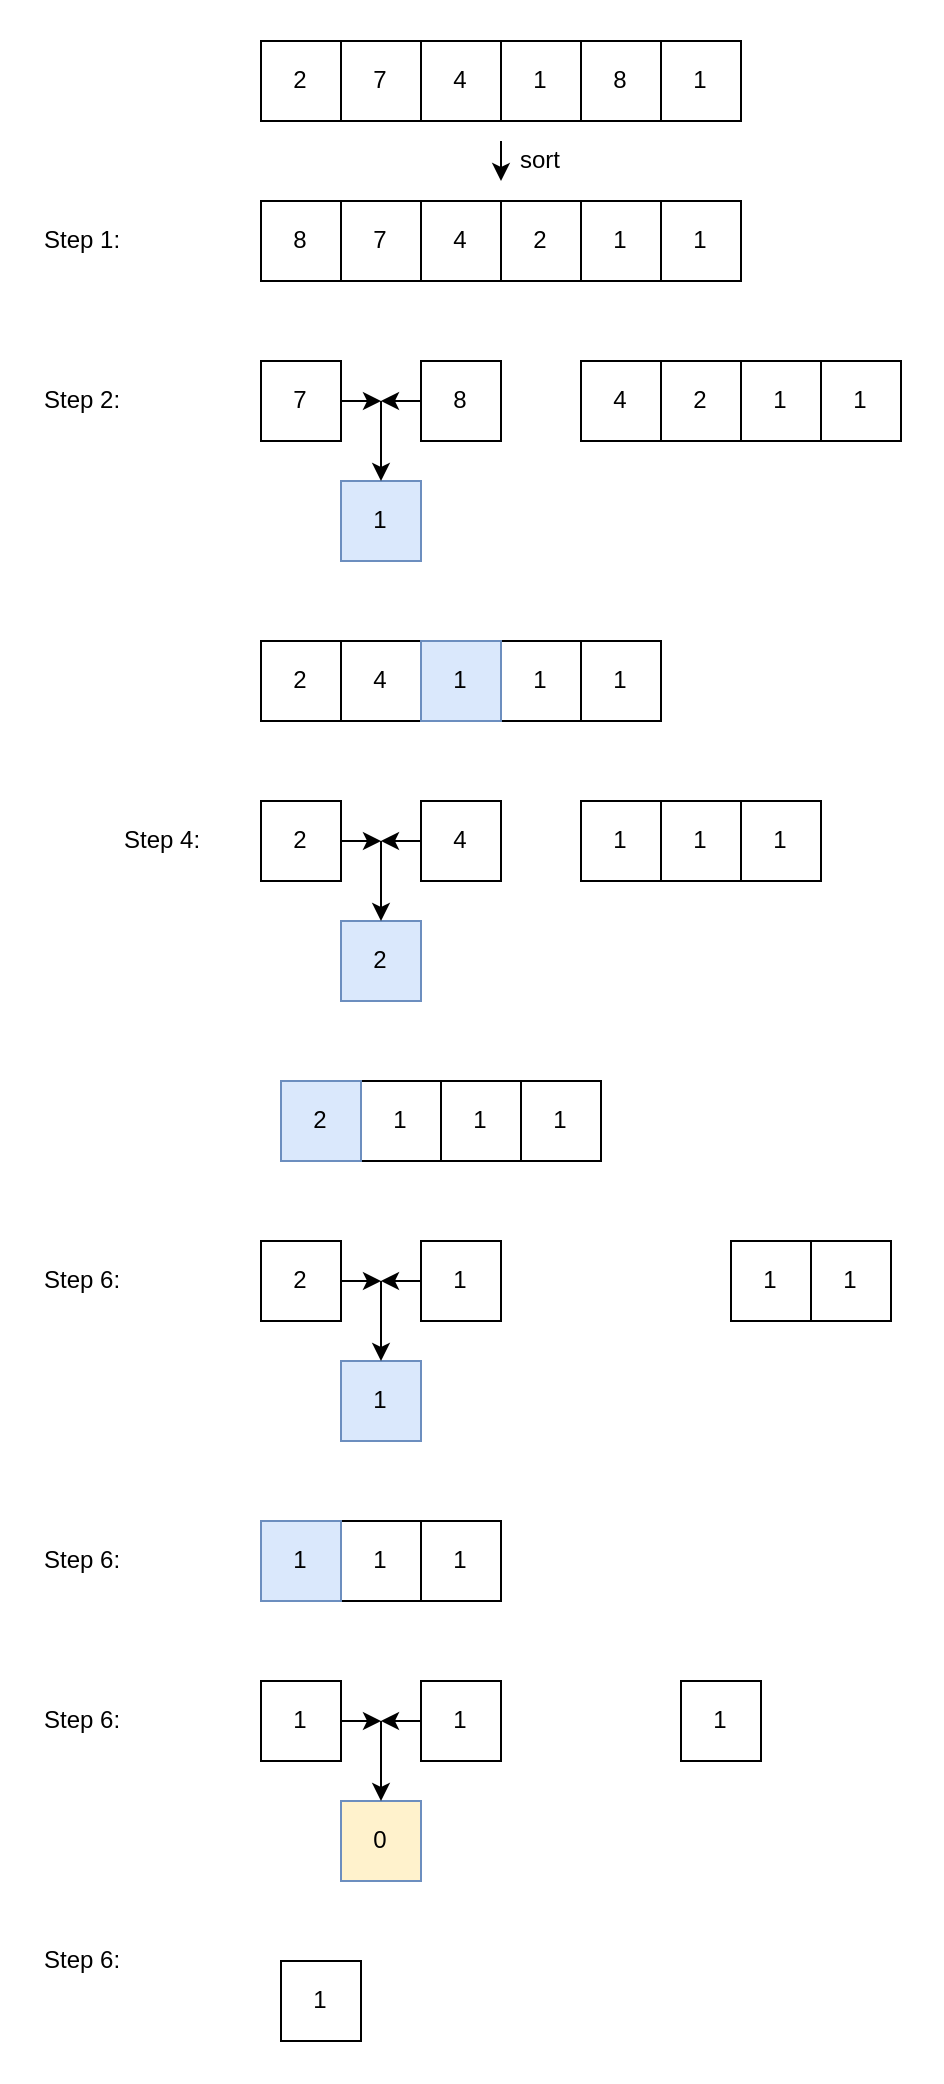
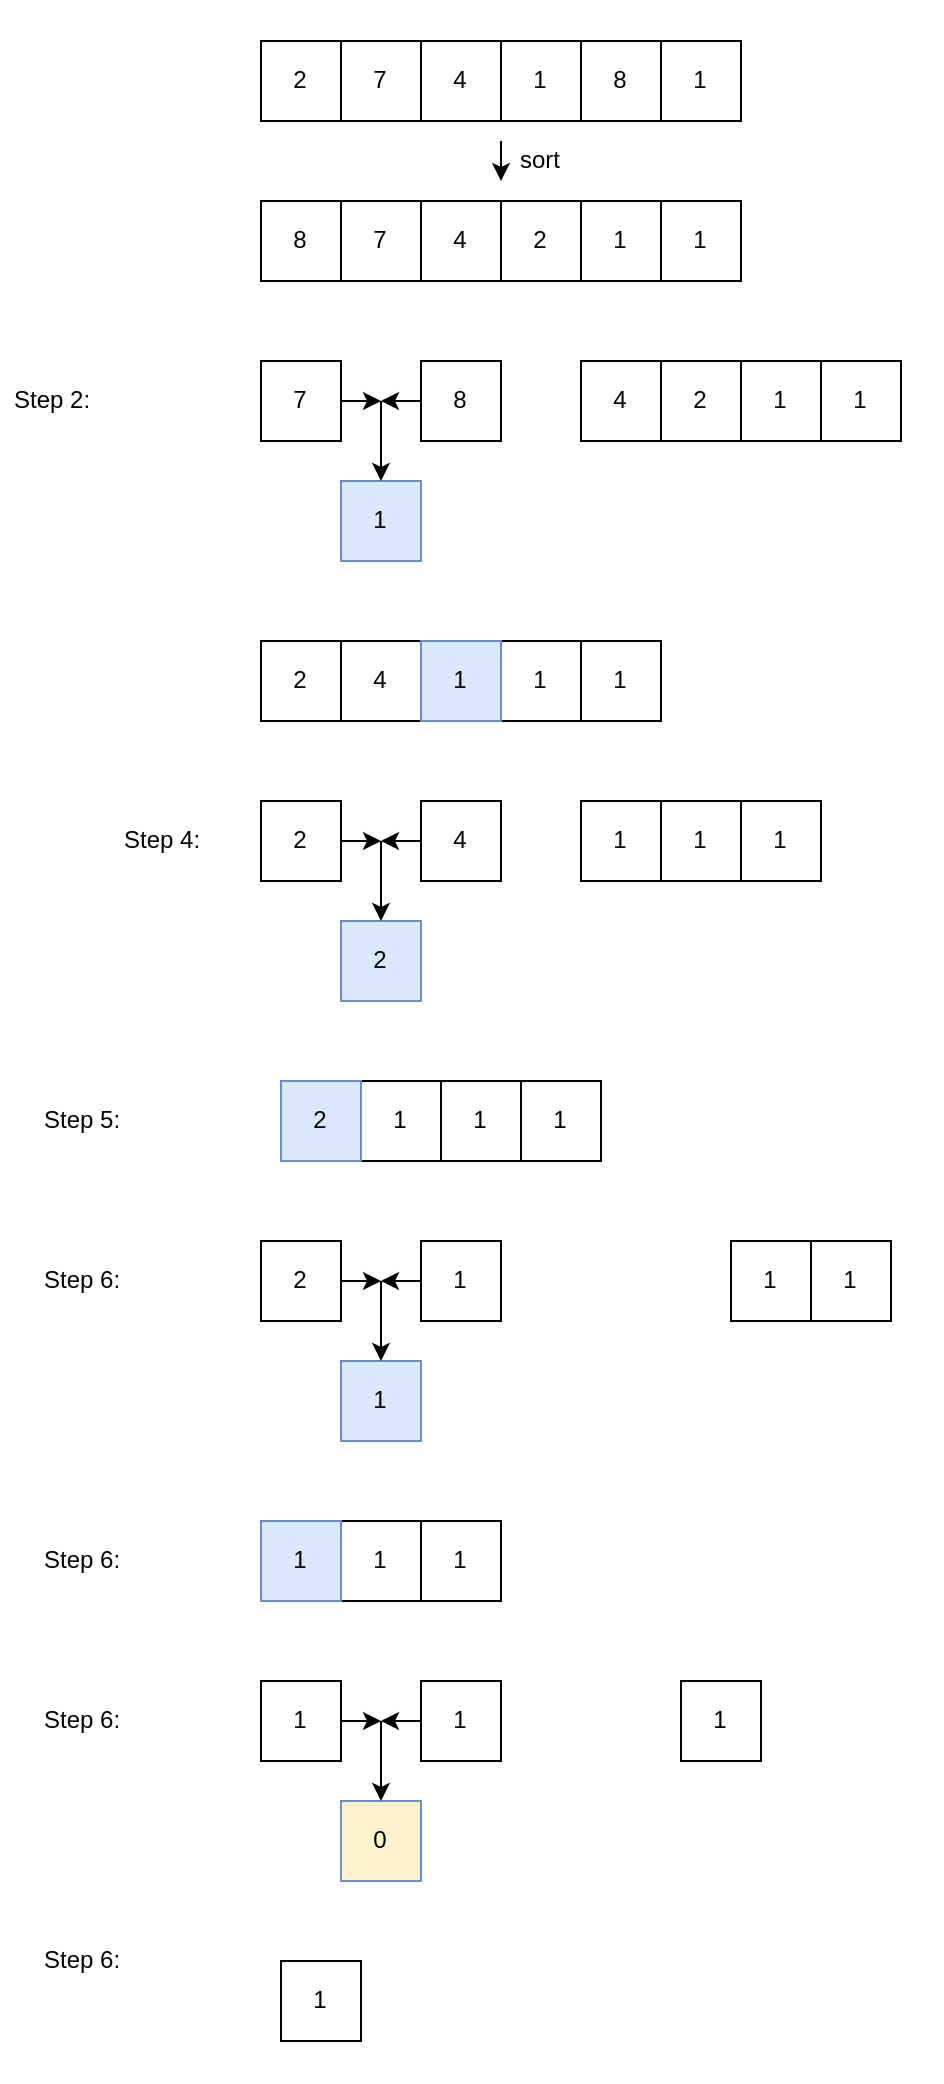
node "Step 1:": removed
node "Step 2:": moved (91, 401) -> (61, 401)
node "Step 5:": added
